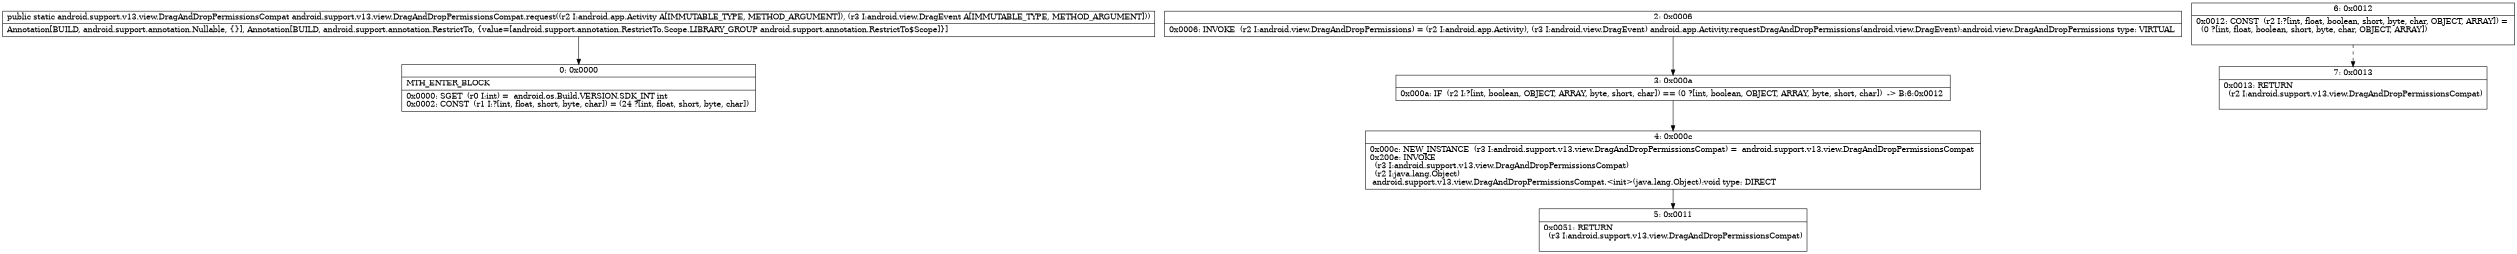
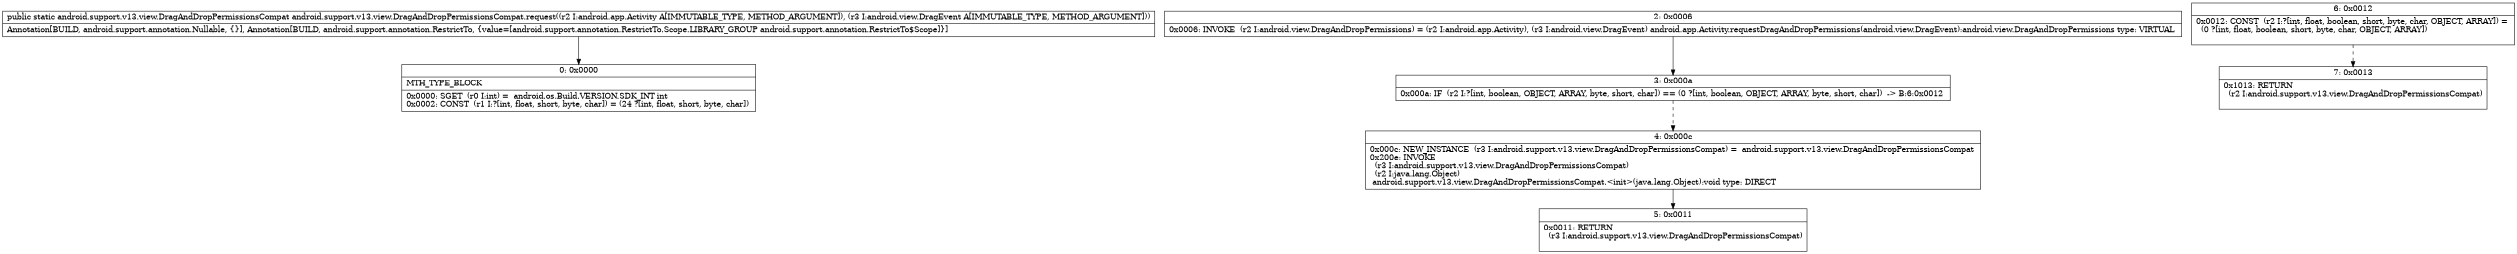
node "0: 0x0000": text "MTH_ENTER_BLOCK" -> "MTH_TYPE_BLOCK"
node "7: 0x0013": text "0x0013: RETURN" -> "0x1013: RETURN"
edge "3: 0x000a" -> "4: 0x000c": style solid -> dashed
node "5: 0x0011": text "0x0051: RETURN" -> "0x0011: RETURN"
